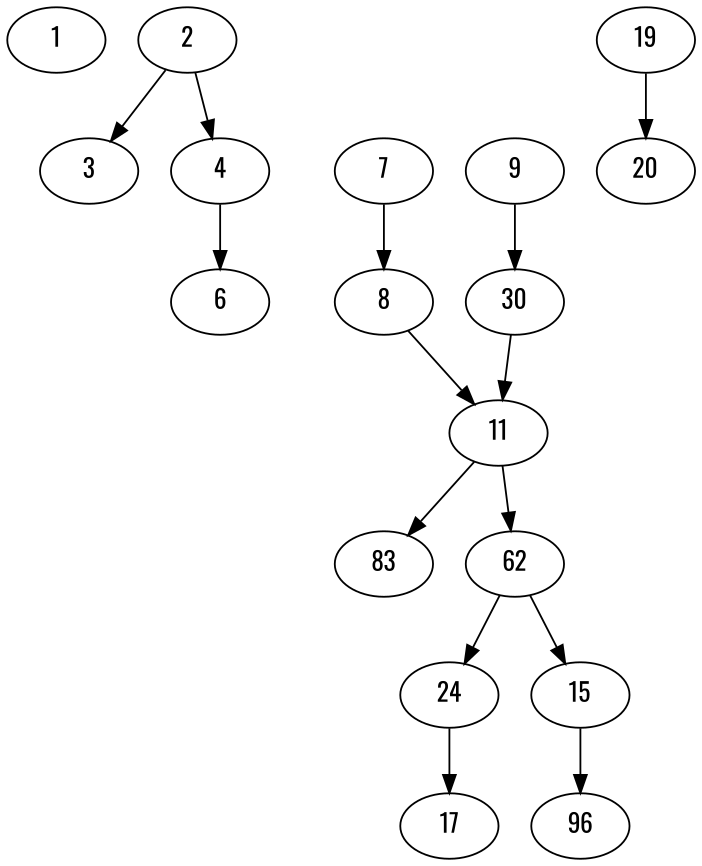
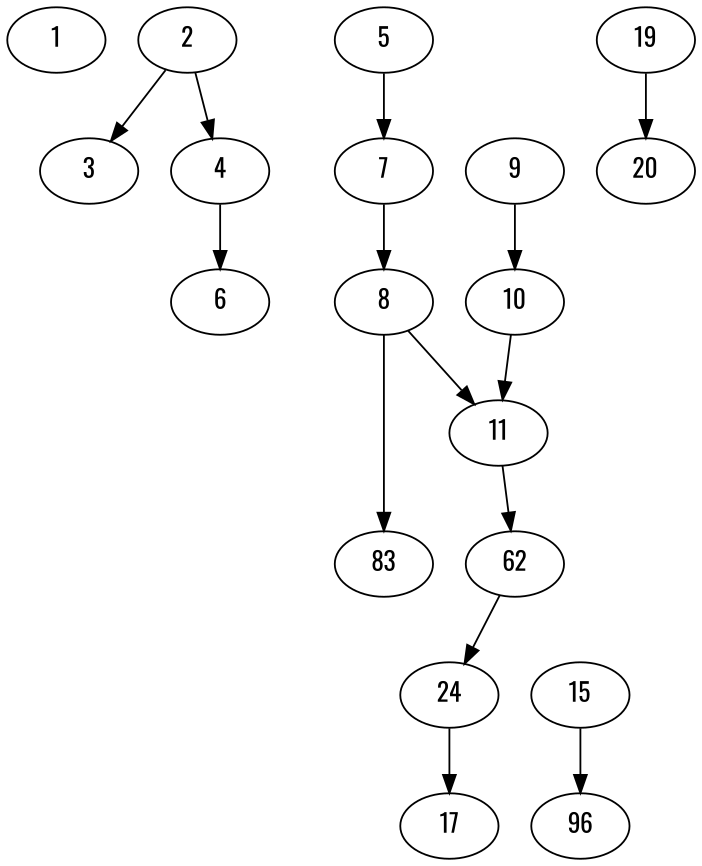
node "5": added
node "30": label "30" -> "10"
edge "11" -> "83": now "8" -> "83"
edge "62" -> "15": removed
